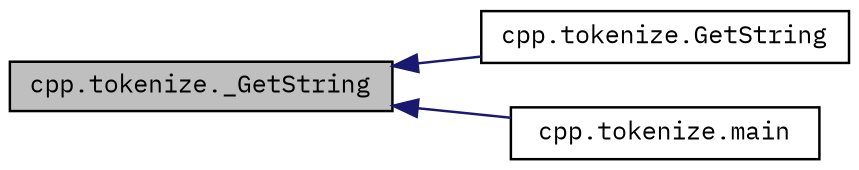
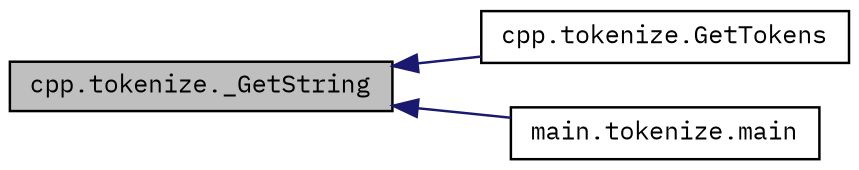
node "cpp.tokenize.GetString": label "cpp.tokenize.GetString" -> "cpp.tokenize.GetTokens"
node "cpp.tokenize.main": label "cpp.tokenize.main" -> "main.tokenize.main"
